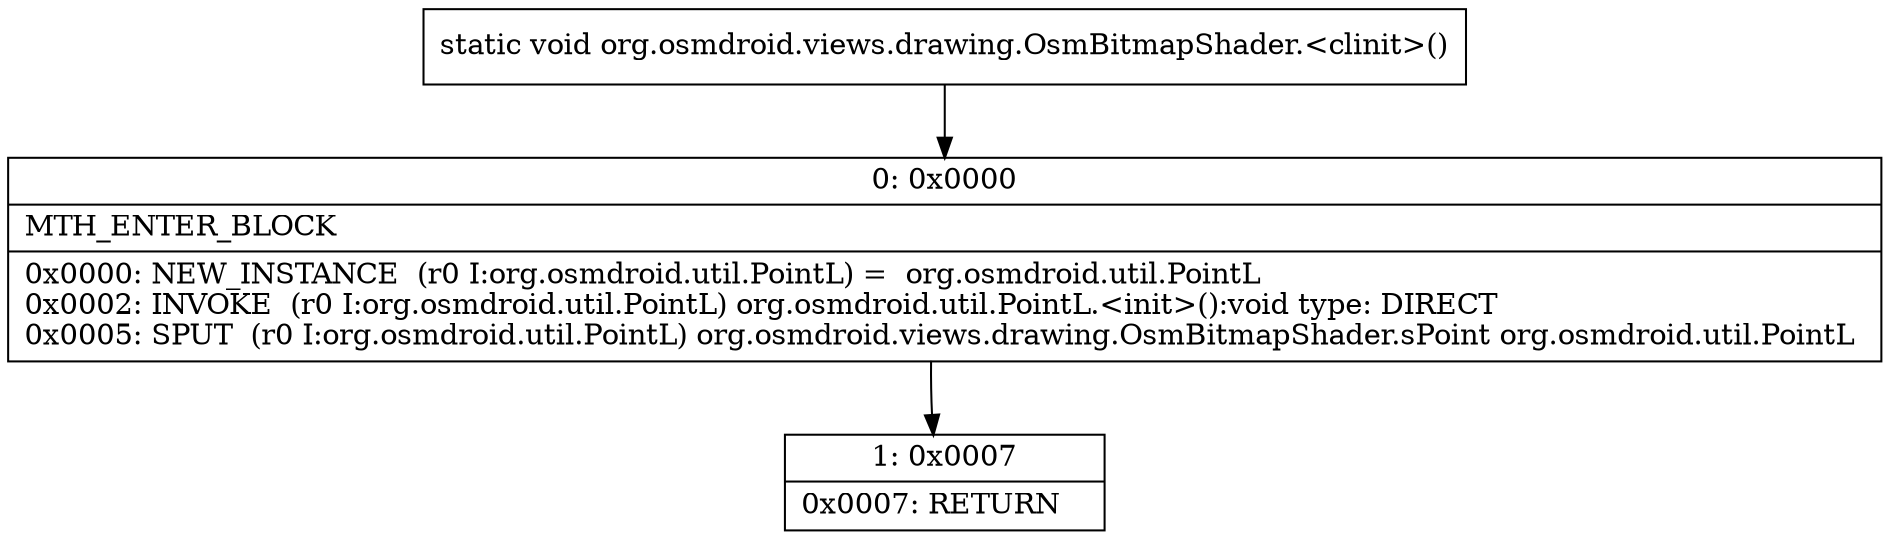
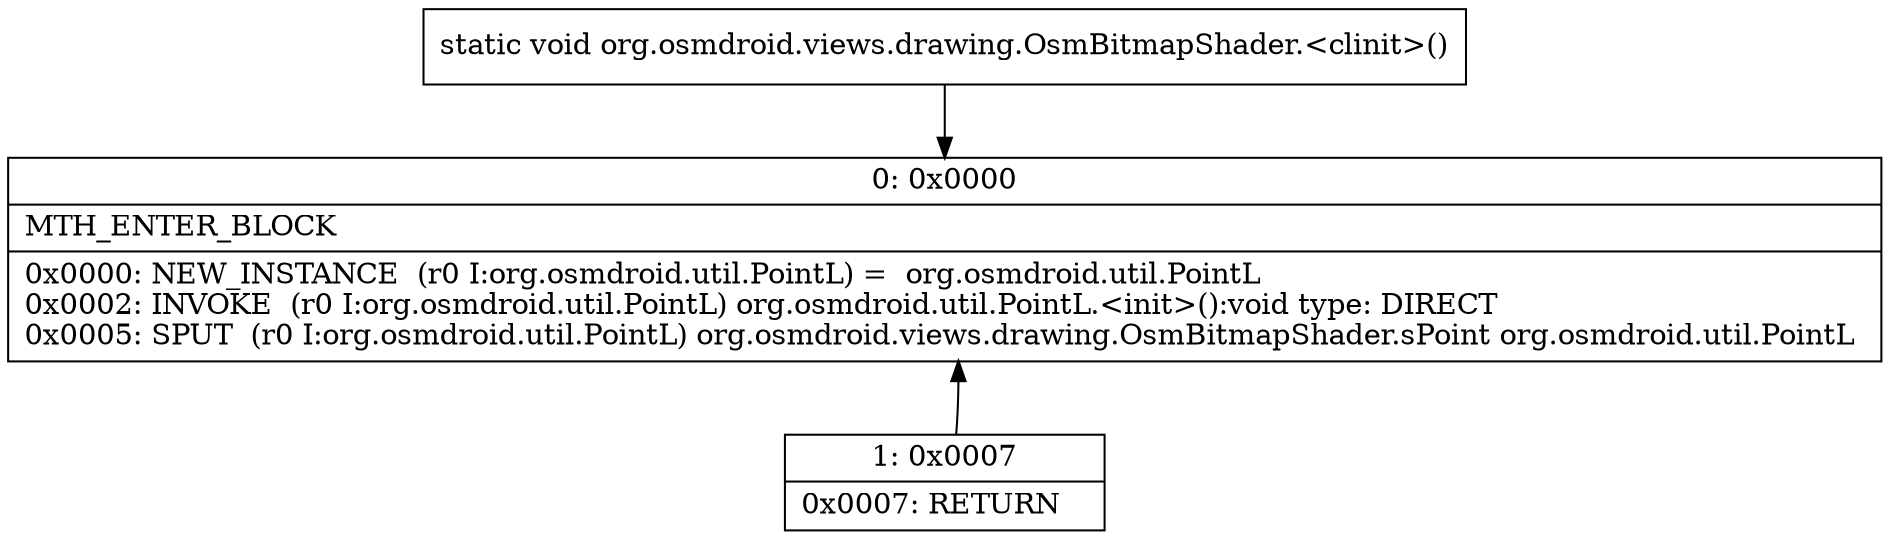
edge "0: 0x0000" -> "1: 0x0007": reversed
